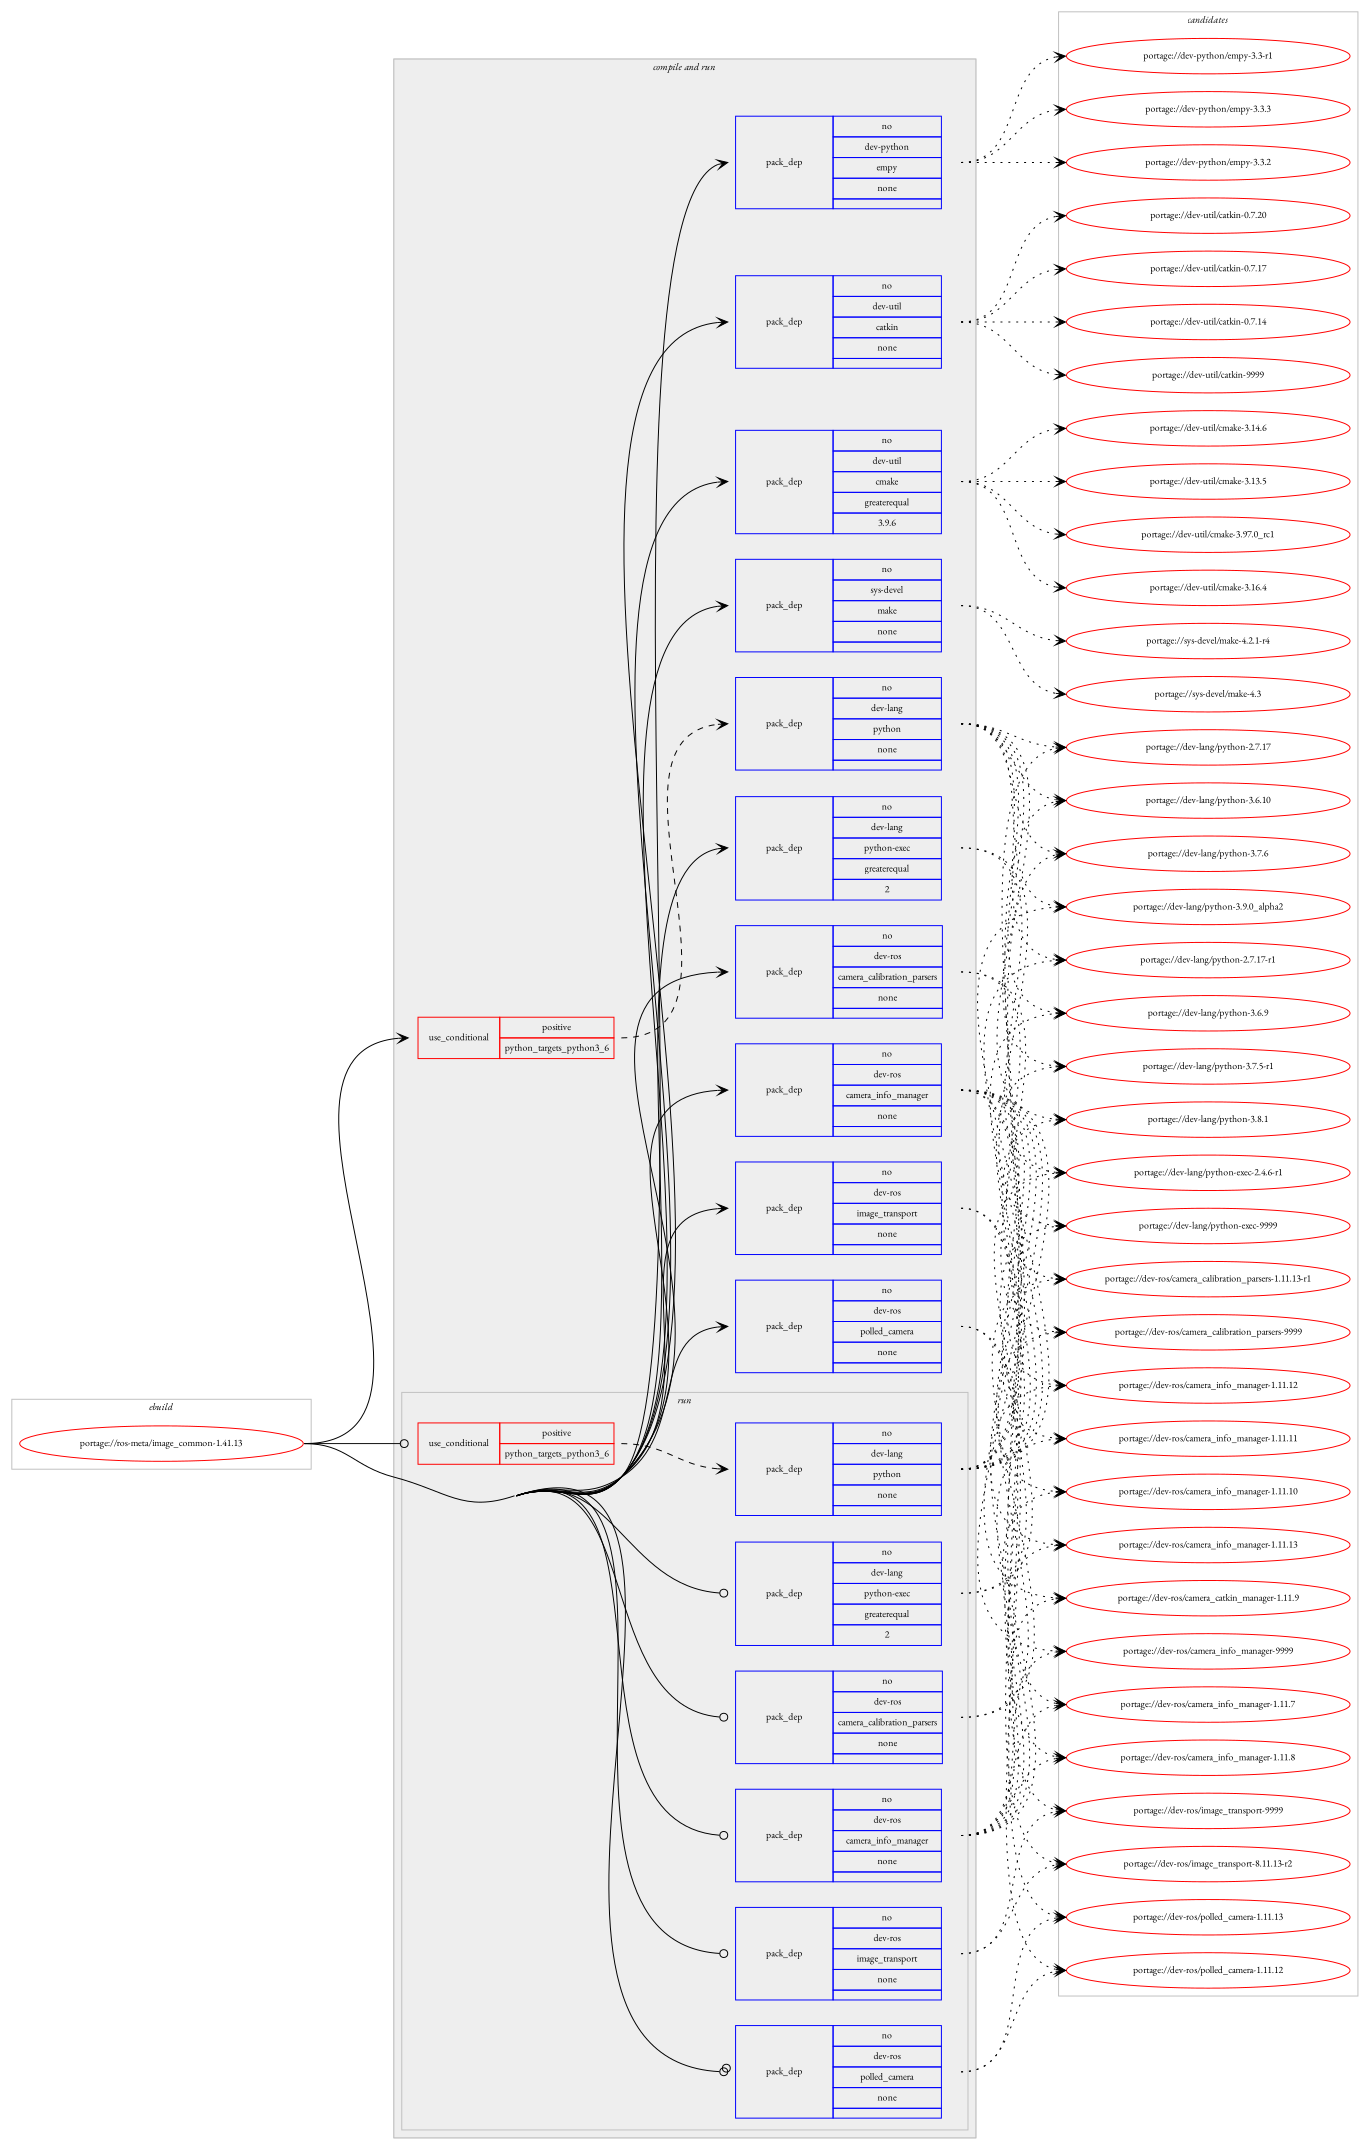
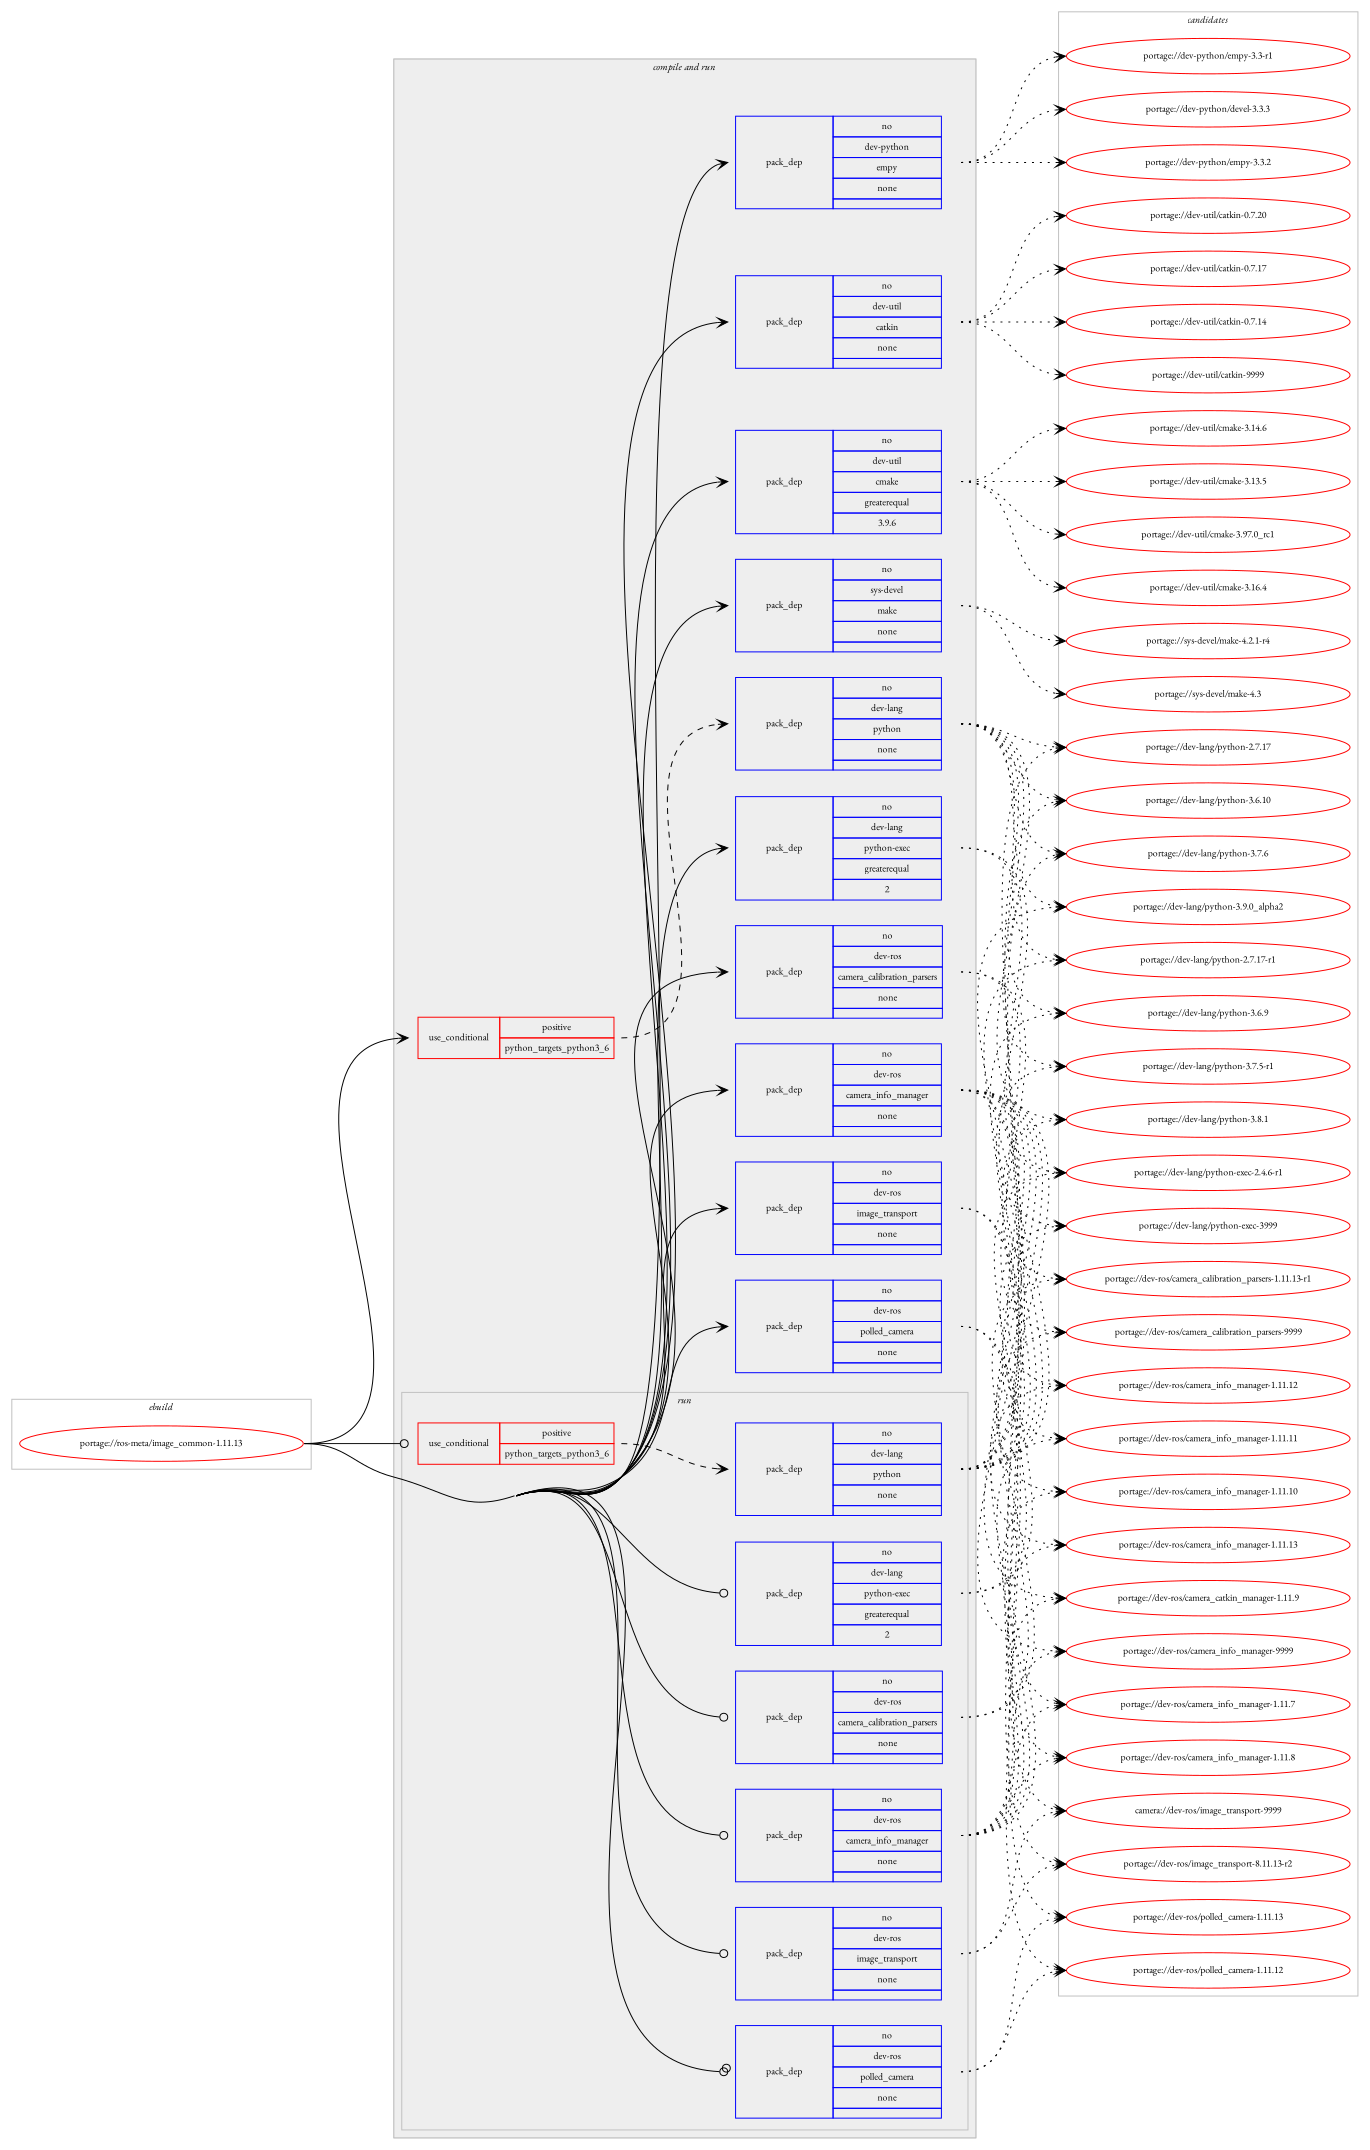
node "portage://dev-python/empy-3.3.3": label "portage://dev-python/empy-3.3.3" -> "portage://dev-python/devel-3.3.3"
node "portage://dev-lang/python-exec-9999": label "portage://dev-lang/python-exec-9999" -> "portage://dev-lang/python-exec-3999"
node "portage://ros-meta/image_common-1.41.13": label "portage://ros-meta/image_common-1.41.13" -> "portage://ros-meta/image_common-1.11.13"
node "portage://dev-ros/image_transport-9999": label "portage://dev-ros/image_transport-9999" -> "camera://dev-ros/image_transport-9999"
